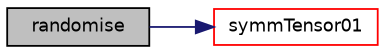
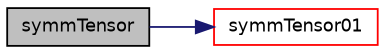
node "randomise": label "randomise" -> "symmTensor"
